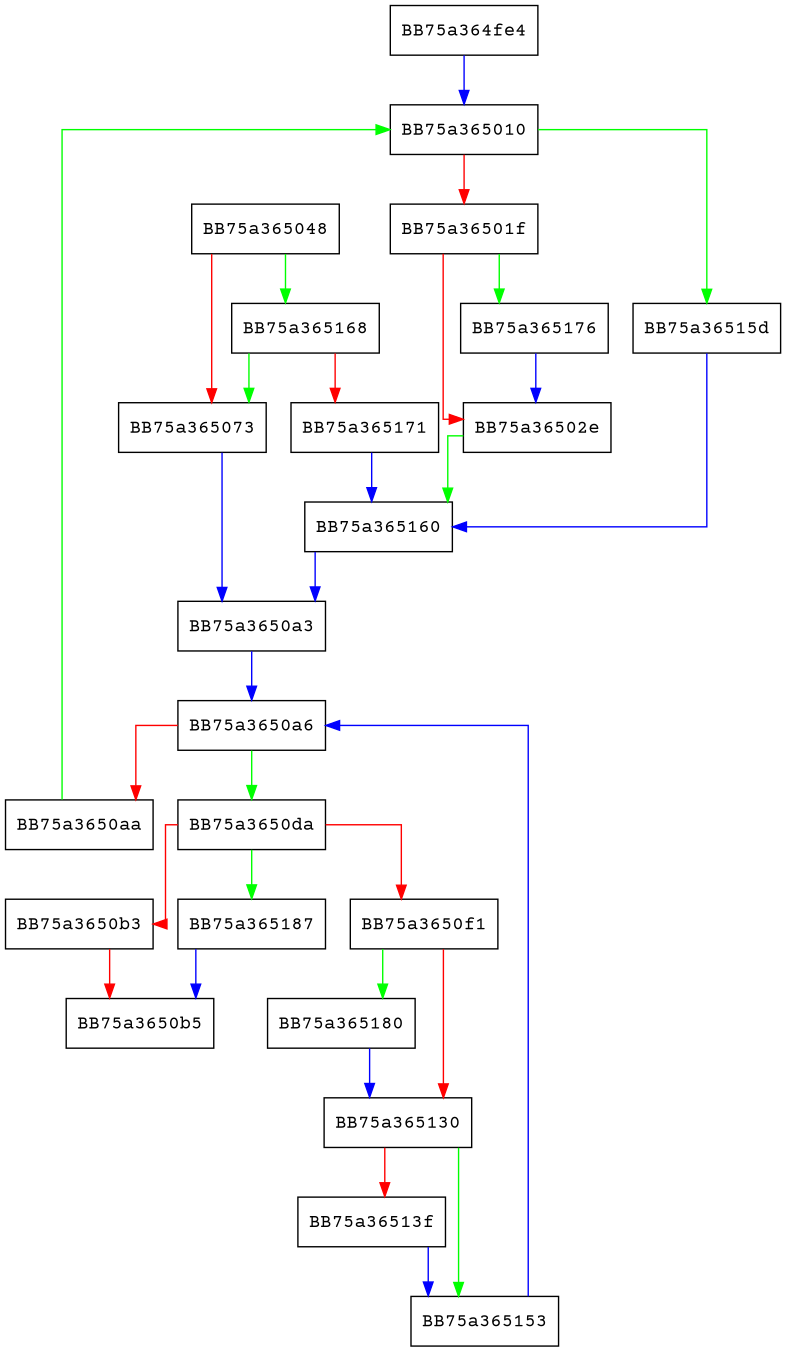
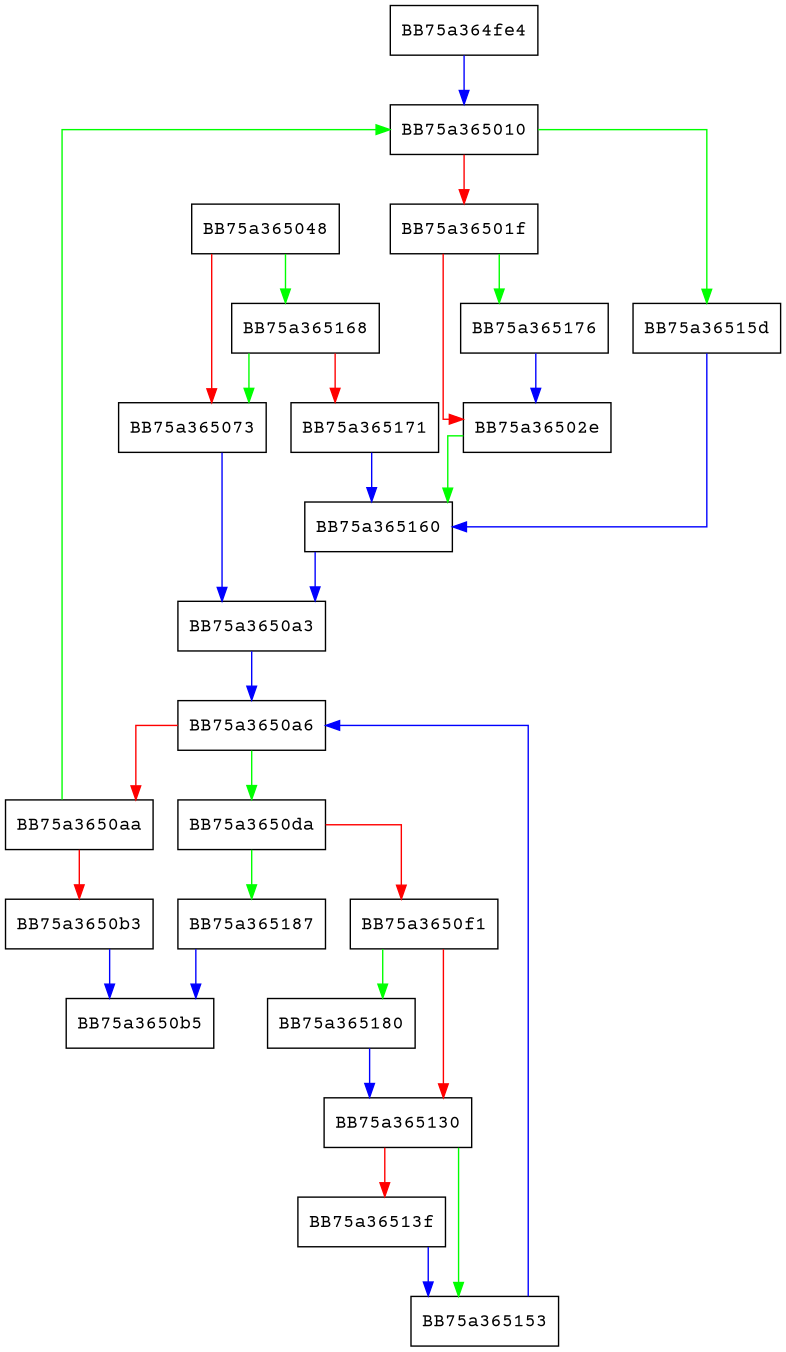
edge "BB75a3650da" -> "BB75a3650b3": now "BB75a3650aa" -> "BB75a3650b3"
edge "BB75a3650b3" -> "BB75a3650b5": color red -> blue
